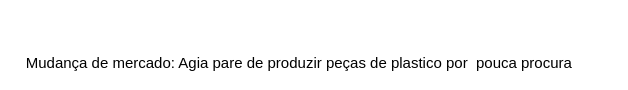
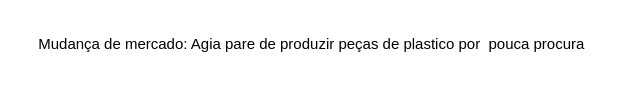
node "Mudança de mercado: Agia pare de produzir peças de plastico por pouca procura": moved (301, 63) -> (313, 44)
